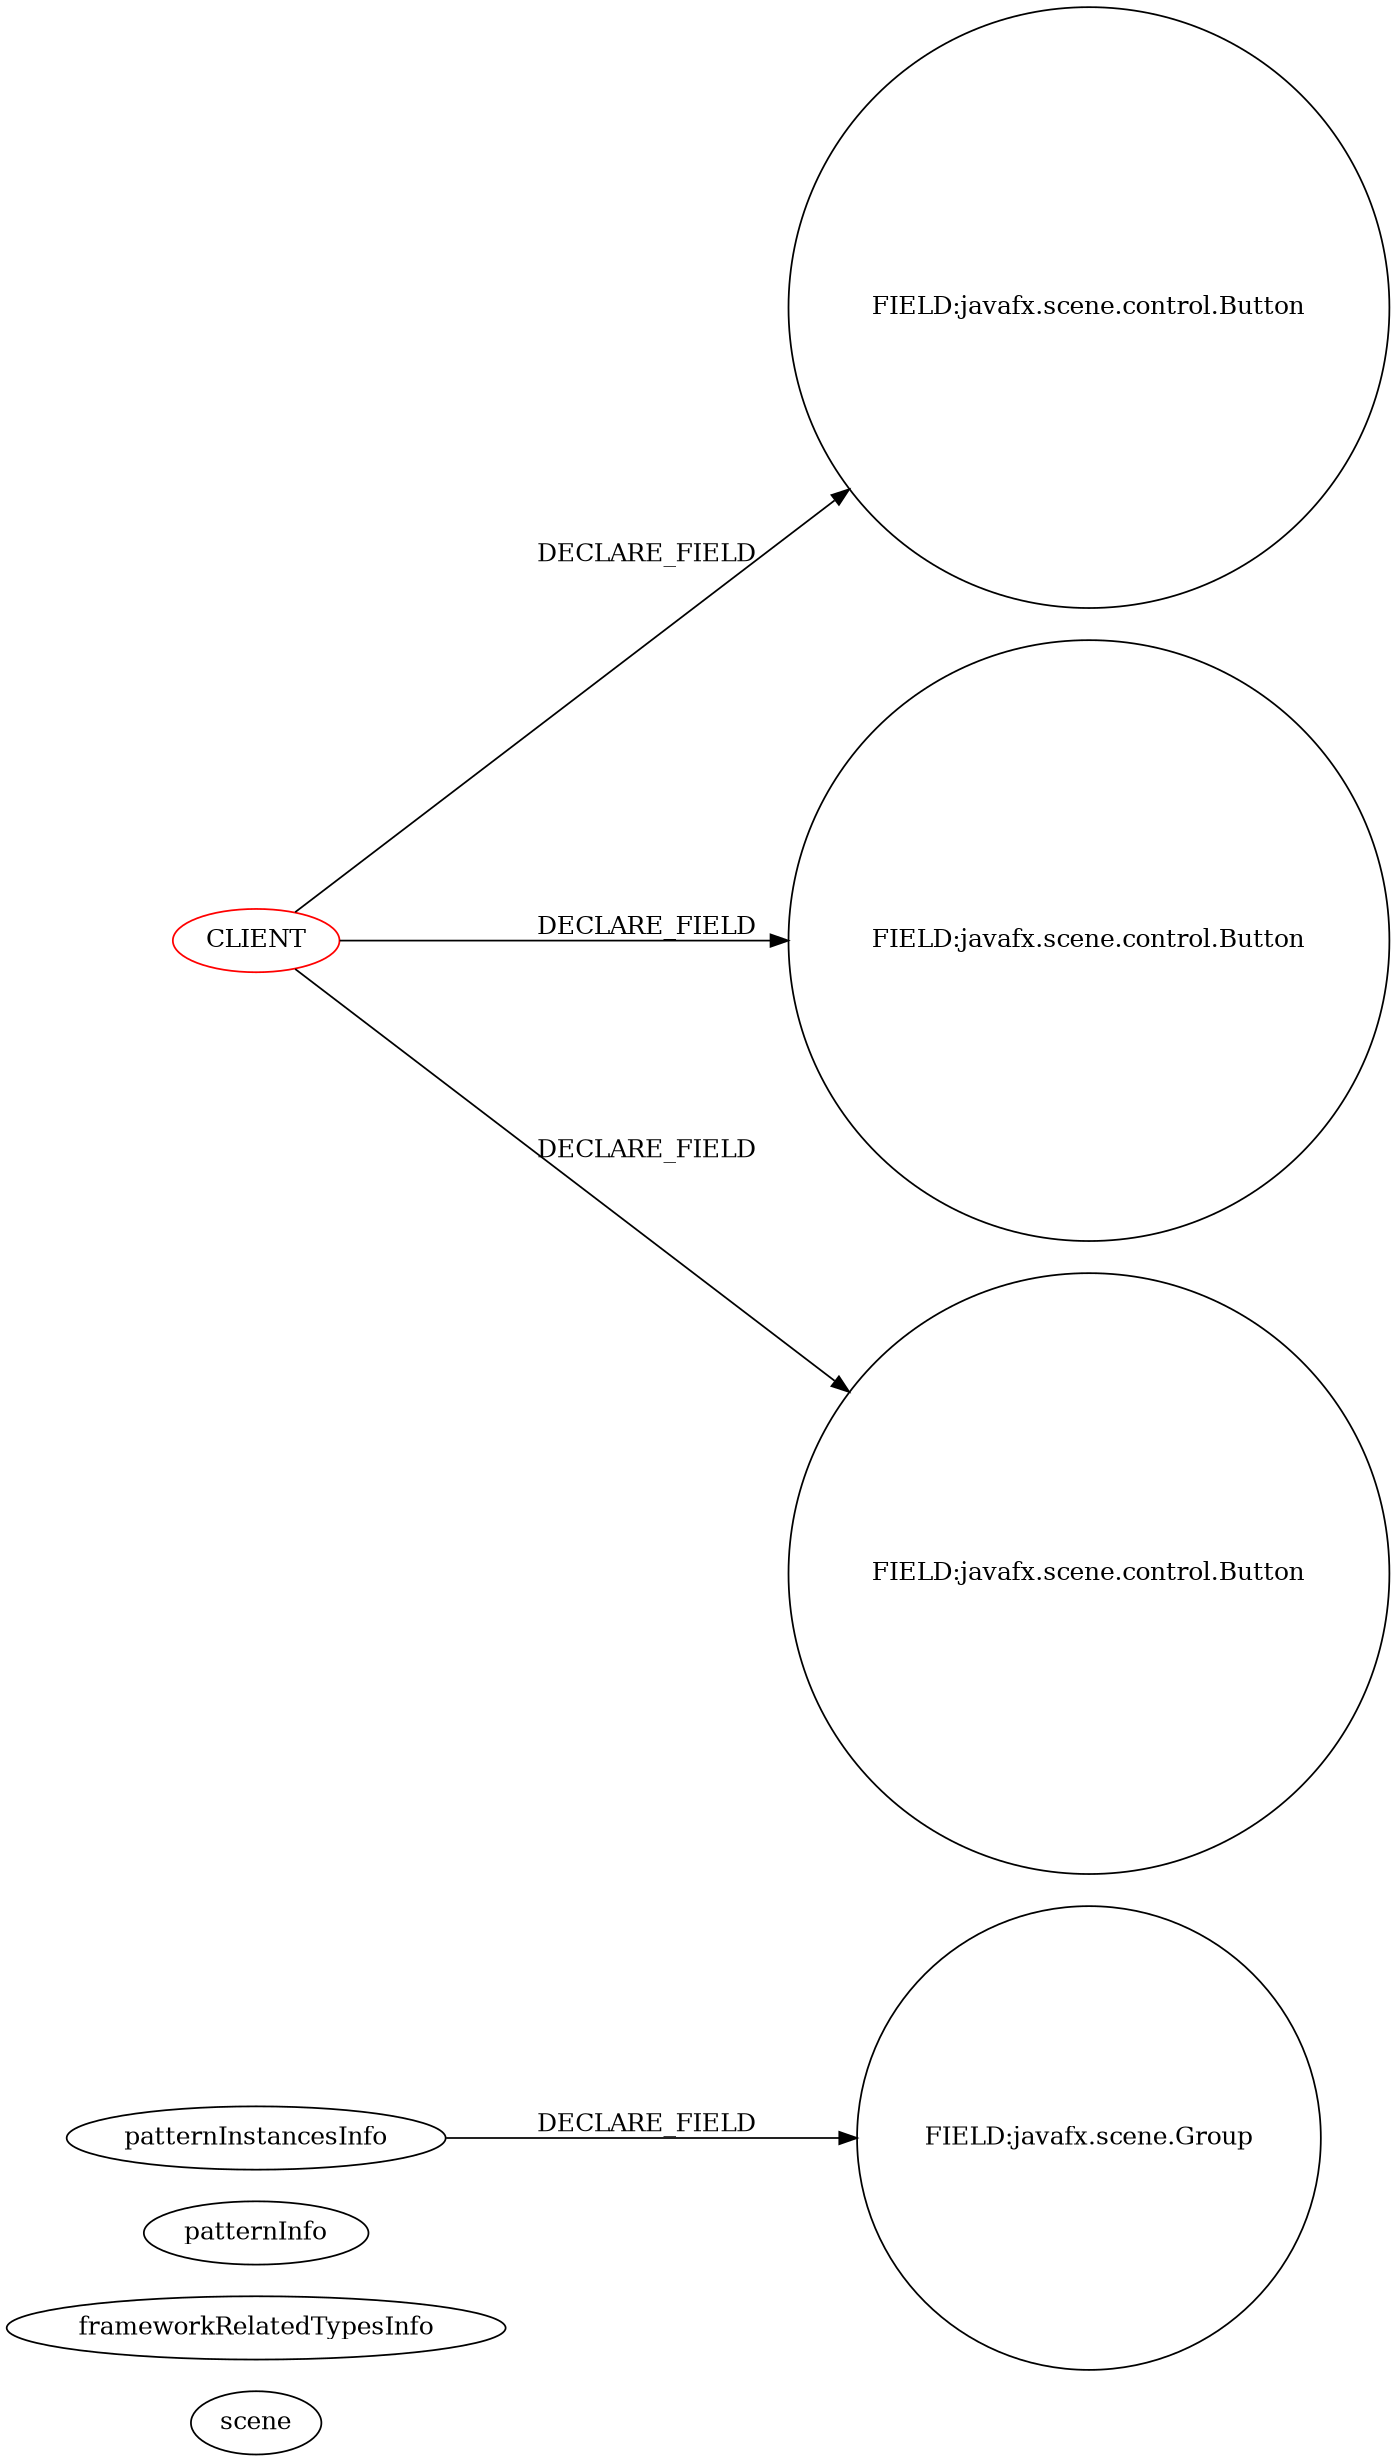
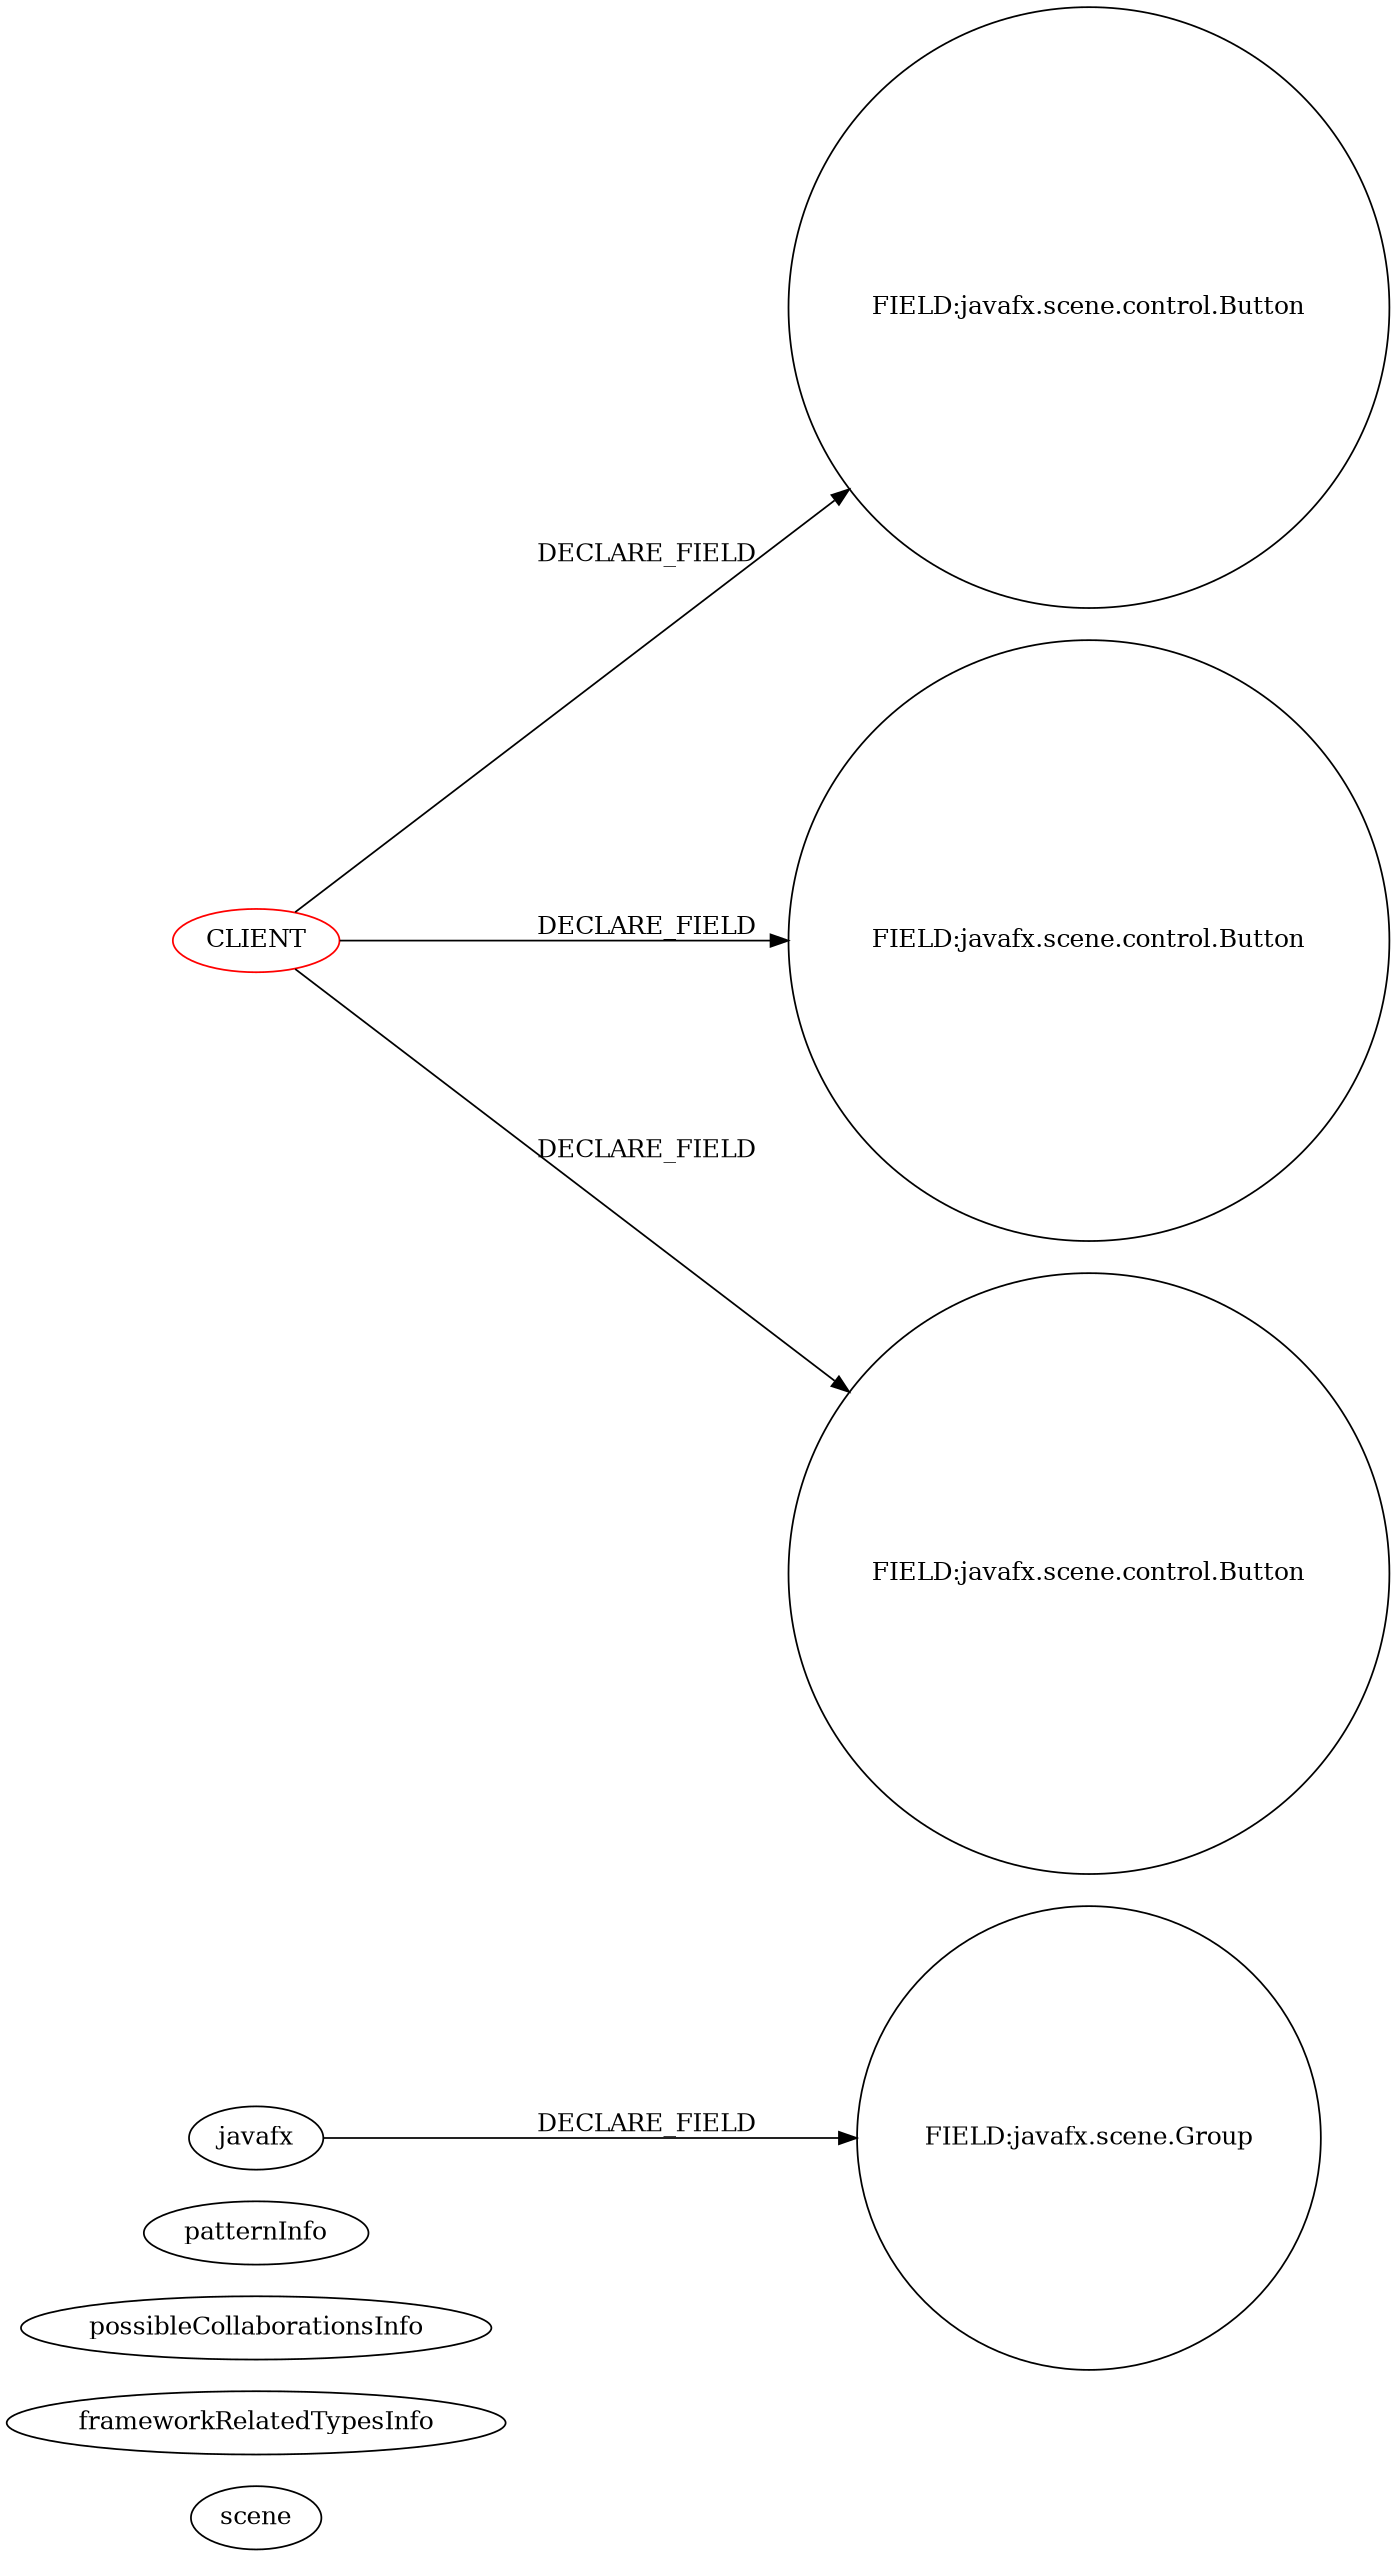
node "patternInstancesInfo": label "patternInstancesInfo" -> "javafx"
node "possibleCollaborationsInfo": added
